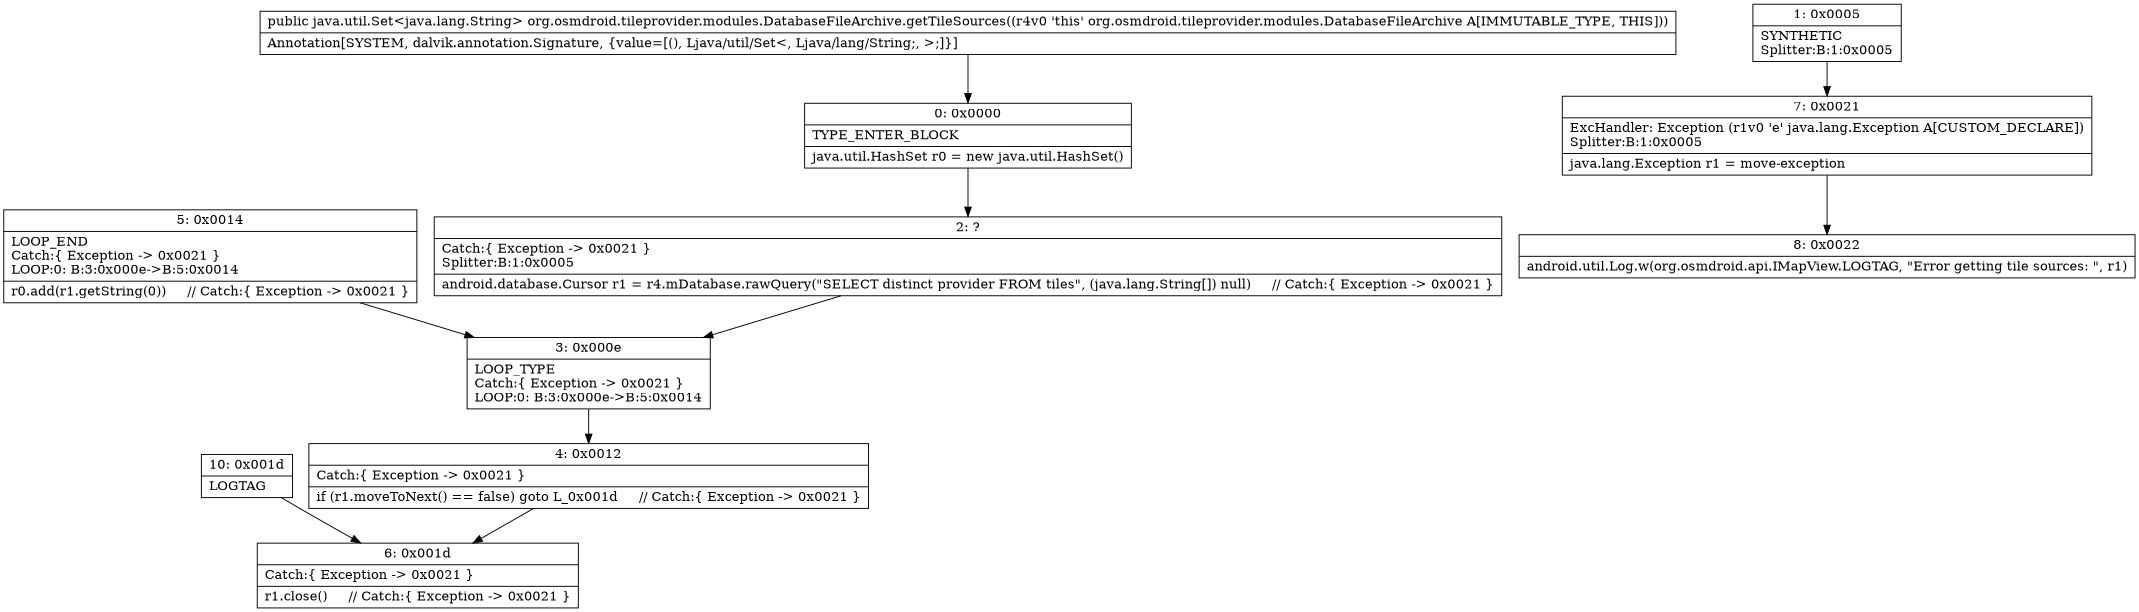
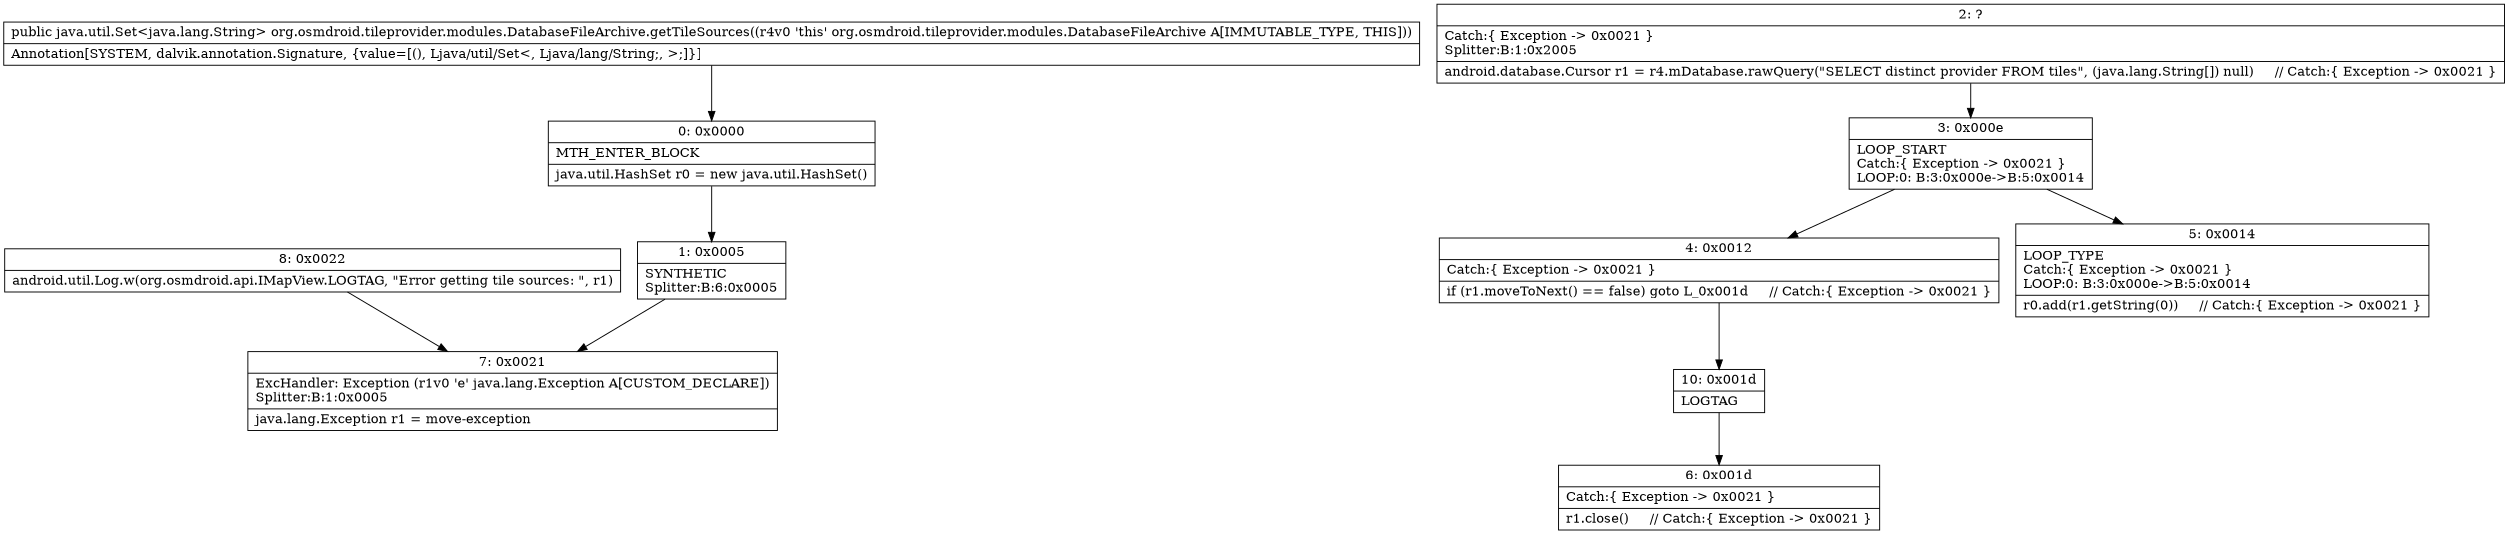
node "1: 0x0005": text "Splitter:B:1:0x0005" -> "Splitter:B:6:0x0005"
node "0: 0x0000": text "TYPE_ENTER_BLOCK" -> "MTH_ENTER_BLOCK"
edge "0: 0x0000" -> "2: ?": now "0: 0x0000" -> "1: 0x0005"
edge "7: 0x0021" -> "8: 0x0022": reversed
node "5: 0x0014": text "LOOP_END" -> "LOOP_TYPE"
node "2: ?": text "Splitter:B:1:0x0005" -> "Splitter:B:1:0x2005"
edge "5: 0x0014" -> "3: 0x000e": reversed
node "3: 0x000e": text "LOOP_TYPE" -> "LOOP_START"
edge "4: 0x0012" -> "6: 0x001d": now "4: 0x0012" -> "10: 0x001d"
